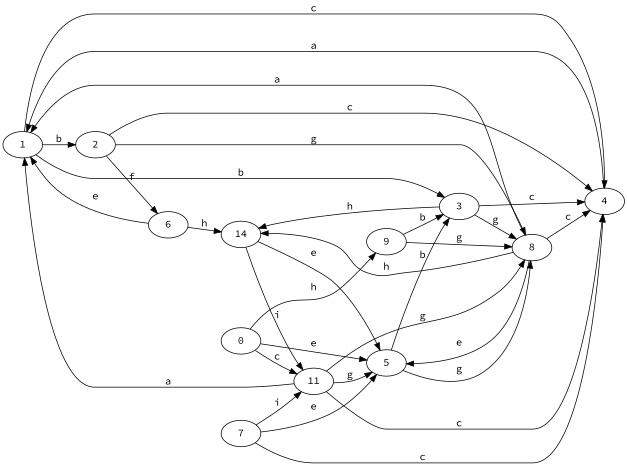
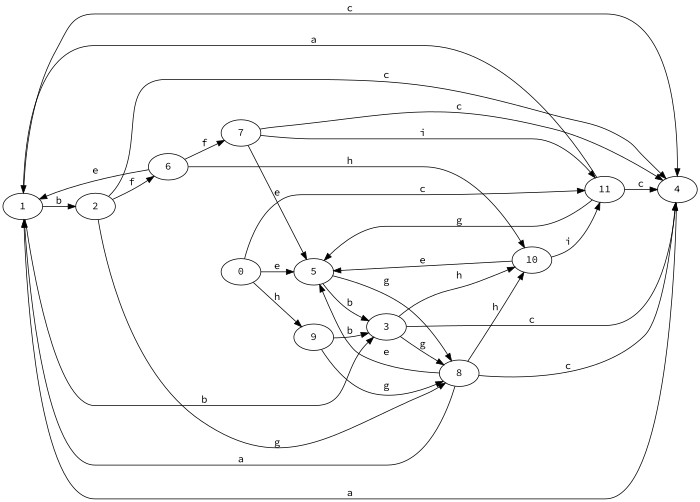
edge "6" -> "7": added, label "f"
node "14": label "14" -> "10"
edge "11" -> "8": removed, label "g"
